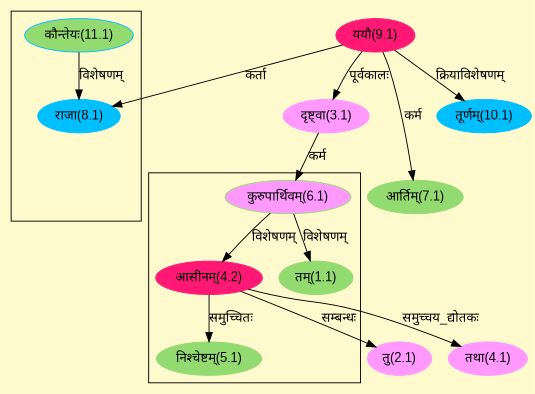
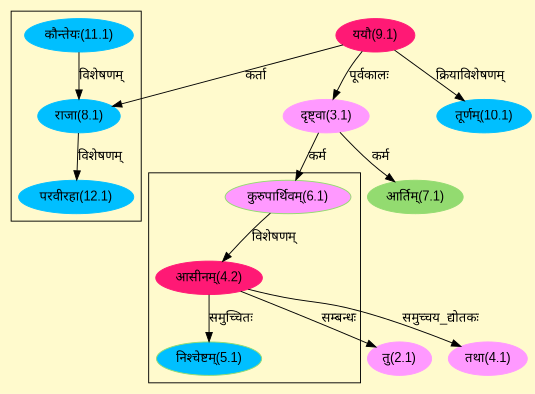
node "कौन्तेयः(11.1)": fillcolor #93db70 -> #00bfff
edge "ययौ(9.1)" -> "आर्तिम्(7.1)": now "दृष्ट्वा(3.1)" -> "आर्तिम्(7.1)"
node "परवीरहा(12.1)": added
node "तम्(1.1)": removed
node "निश्चेष्टम्(5.1)": fillcolor #93db70 -> #00bfff
